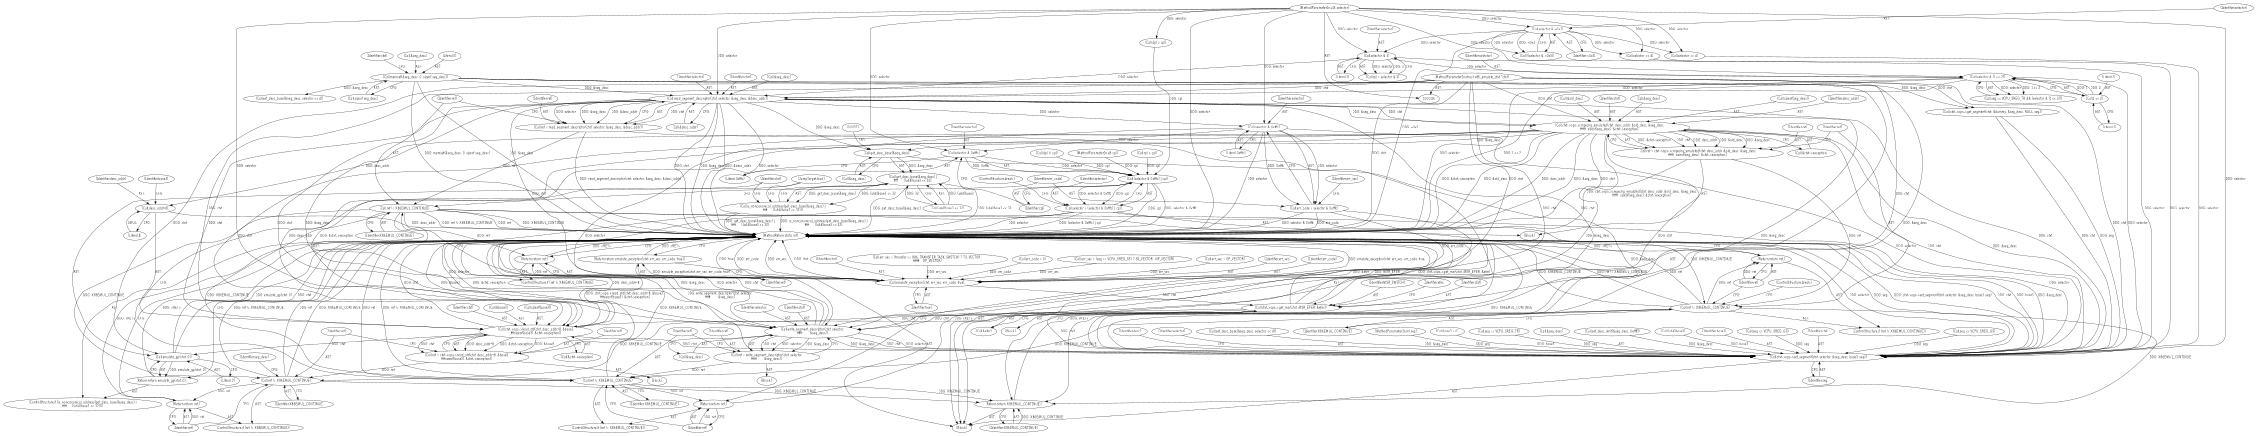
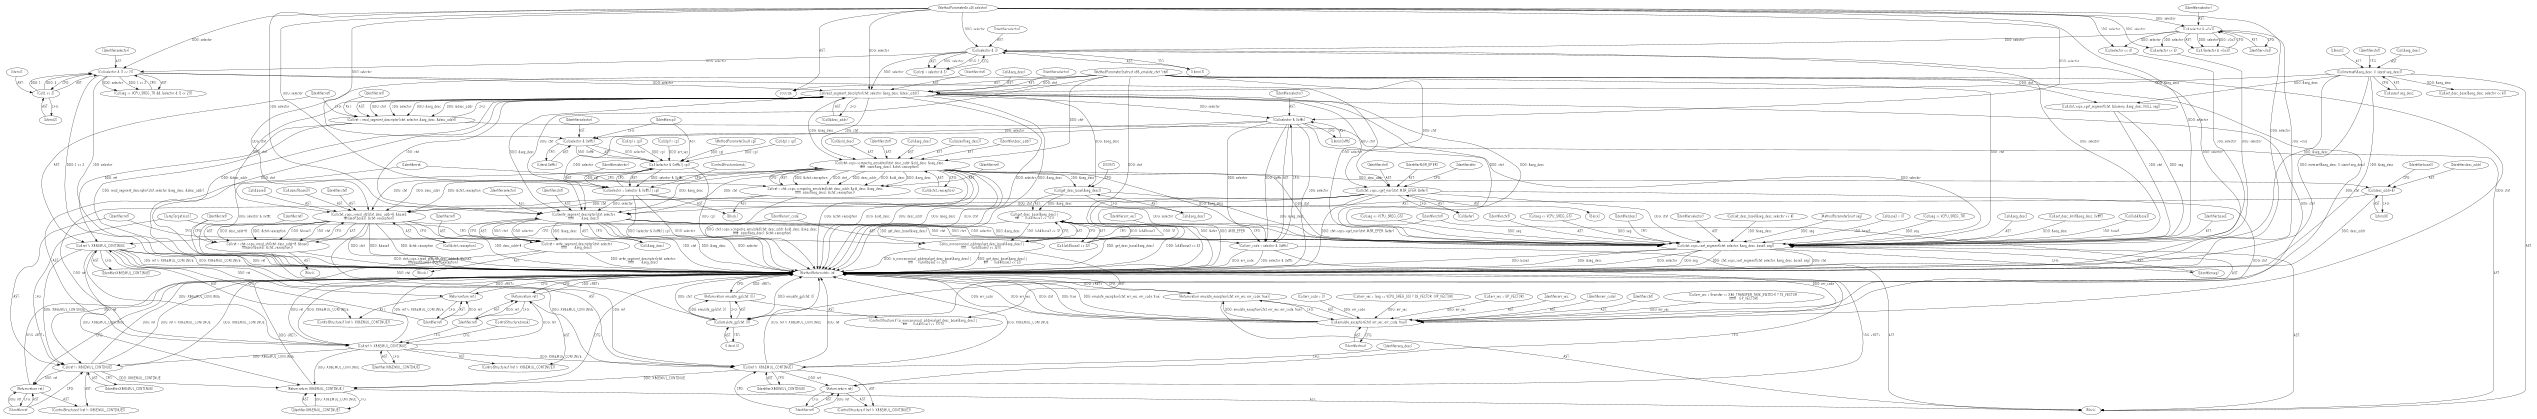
edge "(MethodParameterIn,u16 selector)" -> "(Call,dpl > cpl)": now "(MethodParameterIn,u16 selector)" -> "(Call,selector = (selector & 0xfffc) | cpl)"
edge "(Call,dpl != cpl)" -> "(Call,(selector & 0xfffc) | cpl)": label "DDG: cpl" -> "DDG: err_vec"
edge "(Call,(selector & 0xfffc) | cpl)" -> "(Identifier,cpl)": removed, label "CFG:"
edge "(Call,selector & 3)" -> "(MethodReturn,static int)": added, label "DDG: selector"
edge "(Literal,8)" -> "(Call,desc_addr+8)": label "EMUL: " -> "AST: "
node "(Identifier,MSR_SWITCH)": label "(Identifier,MSR_SWITCH)" -> "(Identifier,MSR_EFER)"
edge "(Call,emulate_exception(ctxt, err_vec, err_code, true))" -> "(Call,ctxt->ops->get_msr(ctxt, MSR_EFER, &efer))": reversed
